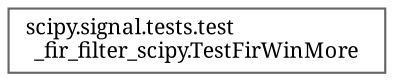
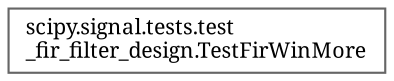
node "scipy.signal.tests.test _fir_filter_scipy.TestFirWinMore": label "scipy.signal.tests.test _fir_filter_scipy.TestFirWinMore" -> "scipy.signal.tests.test _fir_filter_design.TestFirWinMore"
